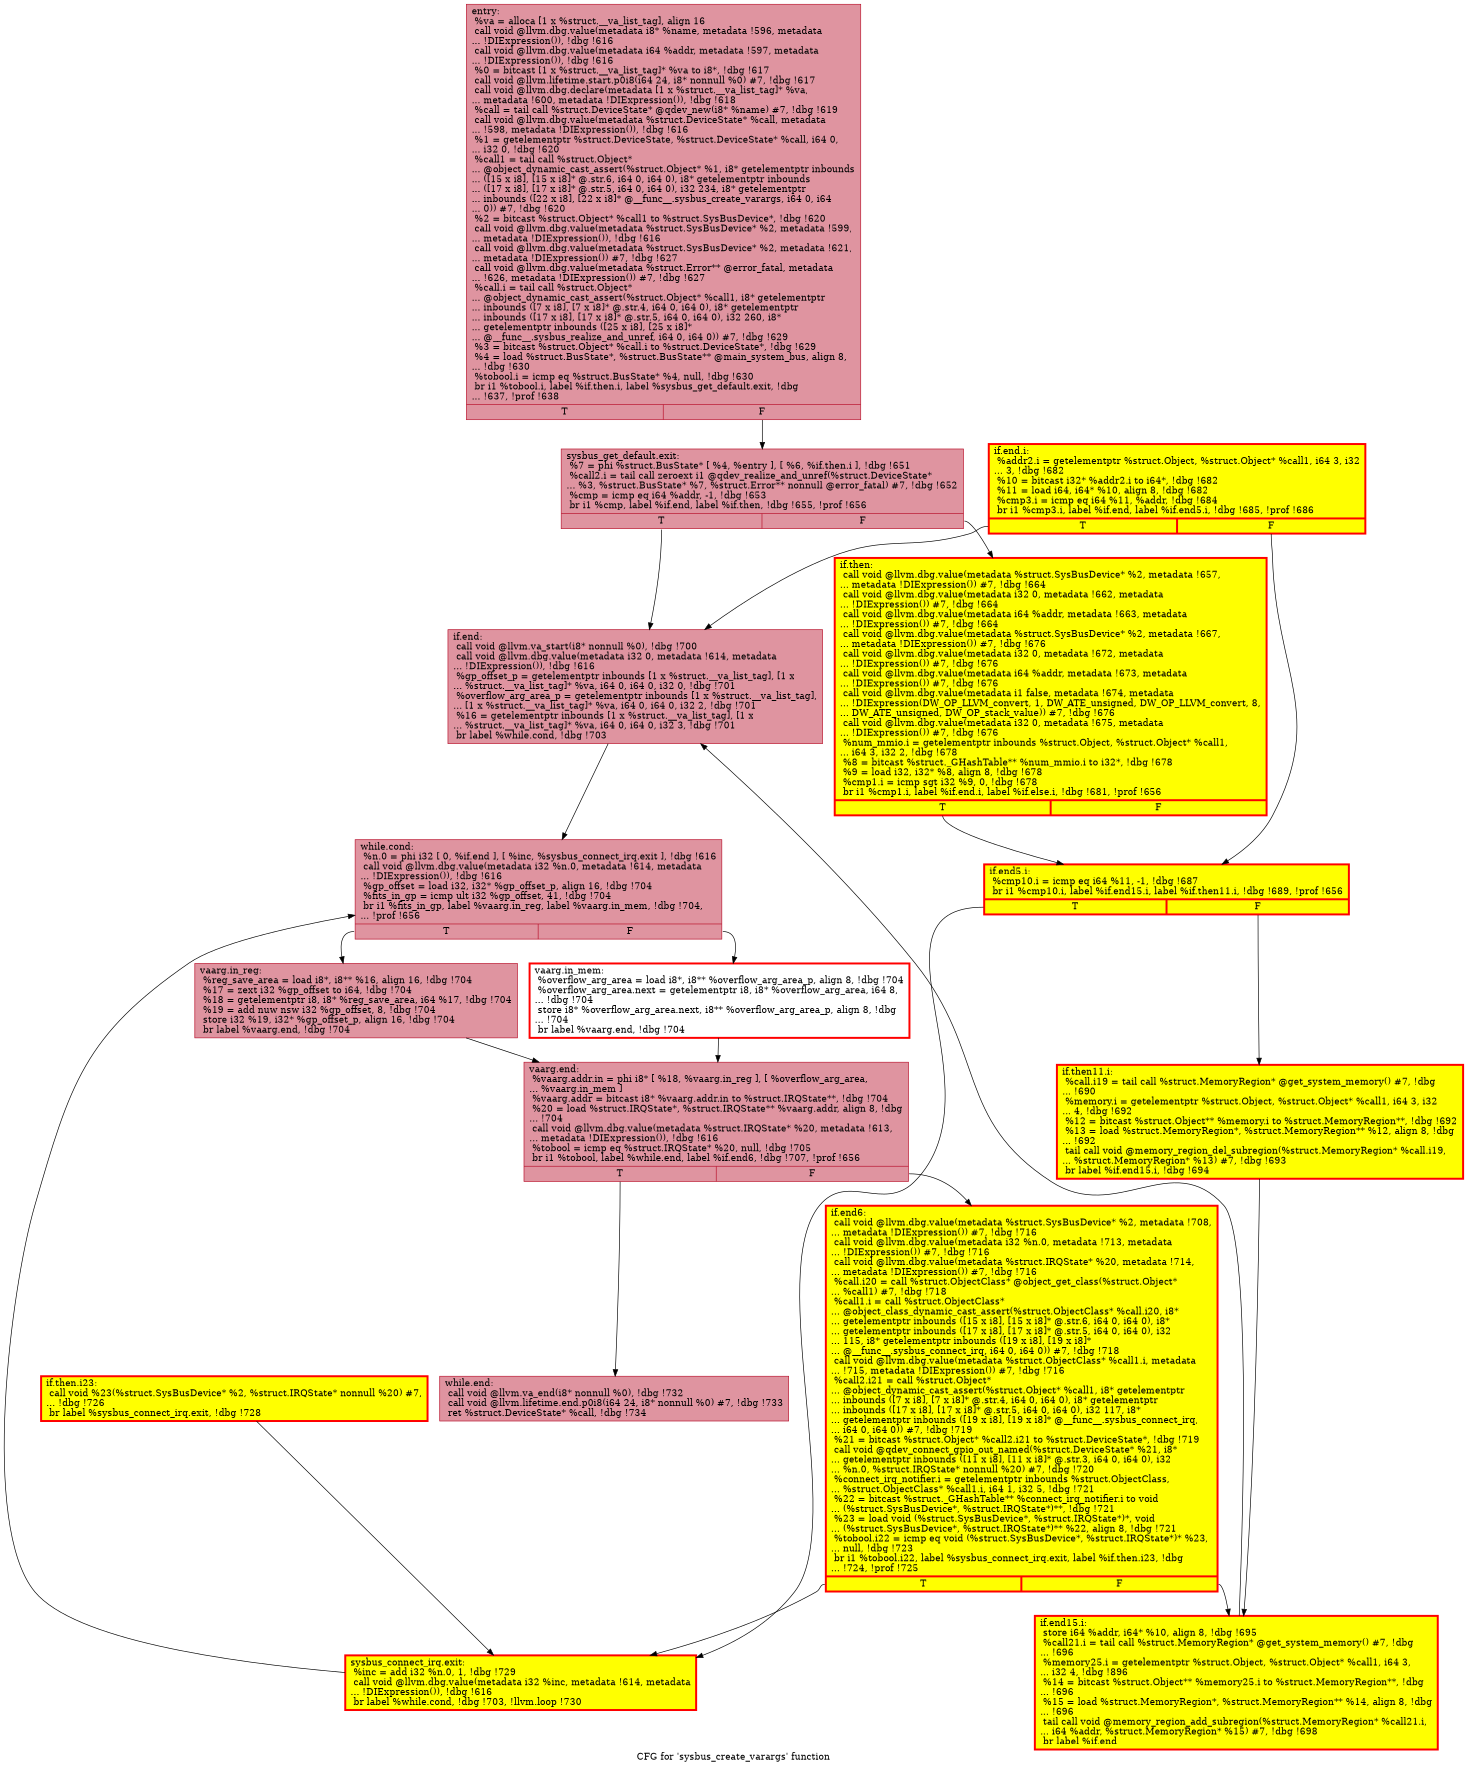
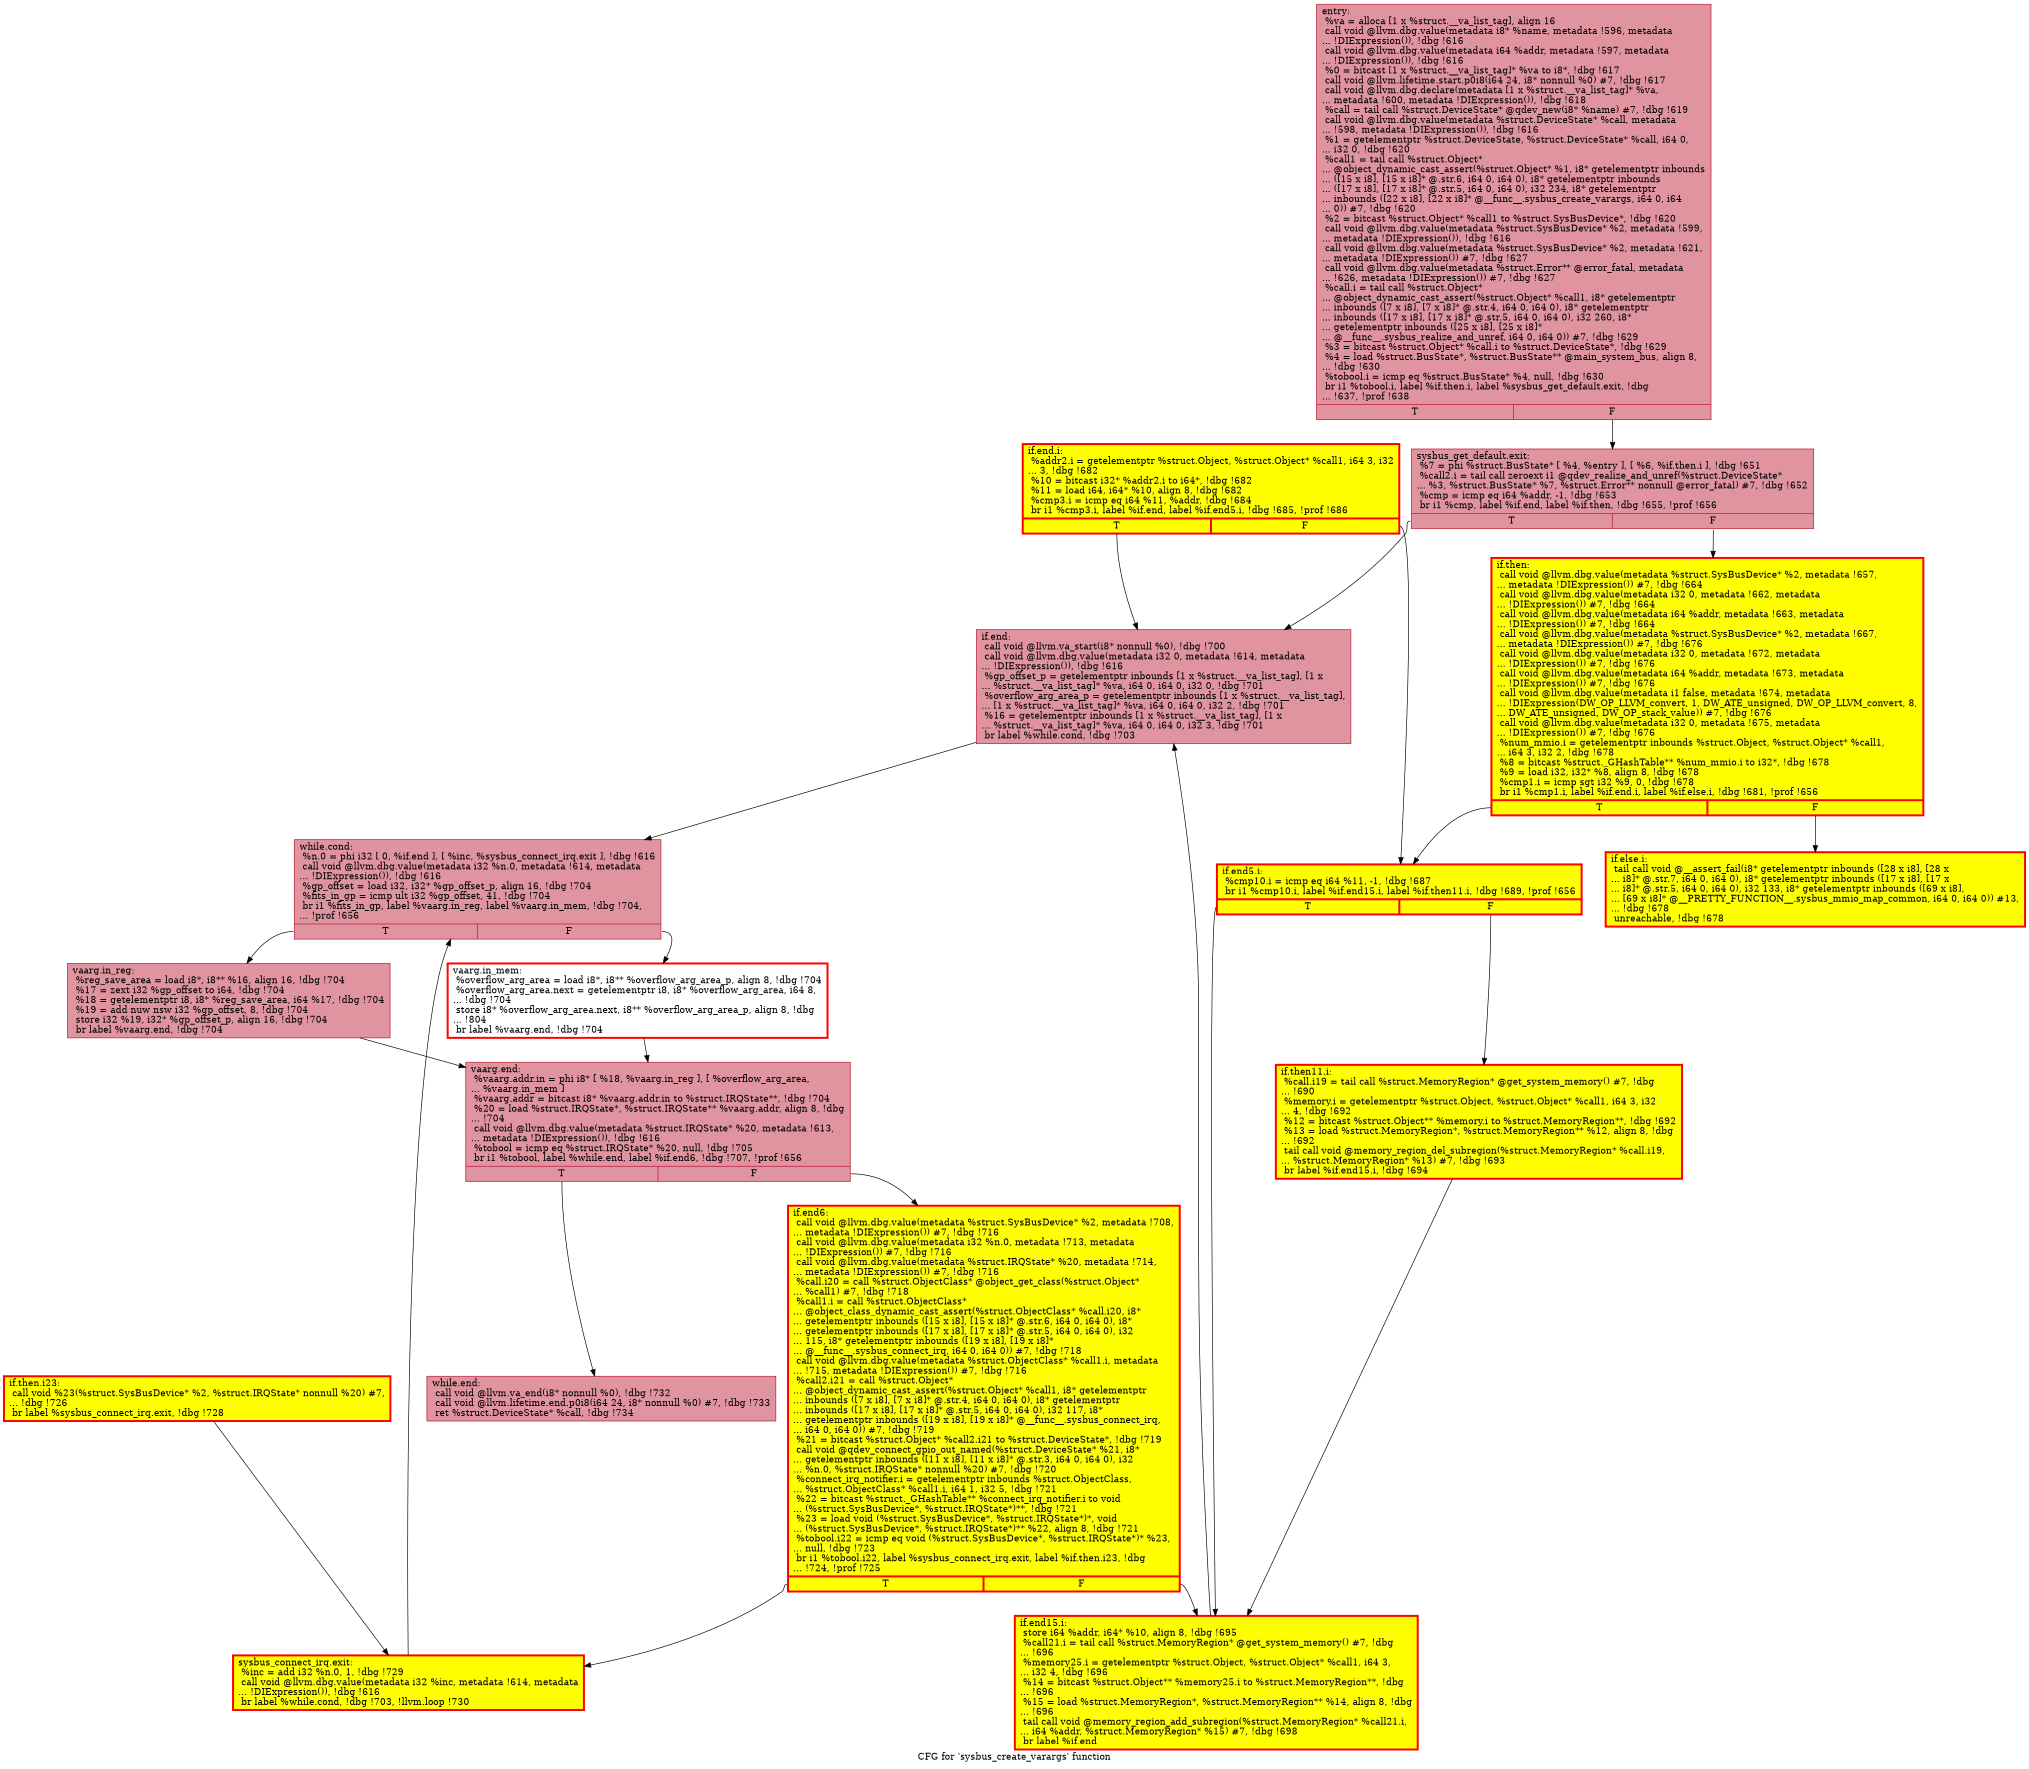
node "if.else.i:": added
node "vaarg.in_mem:": text "... !704" -> "... !804"
edge "if.end5.i:" -> "sysbus_connect_irq.exit:": now "if.end5.i:" -> "if.end15.i:"
node "if.end15.i:": text "... i32 4, !dbg !896" -> "... i32 4, !dbg !696"
